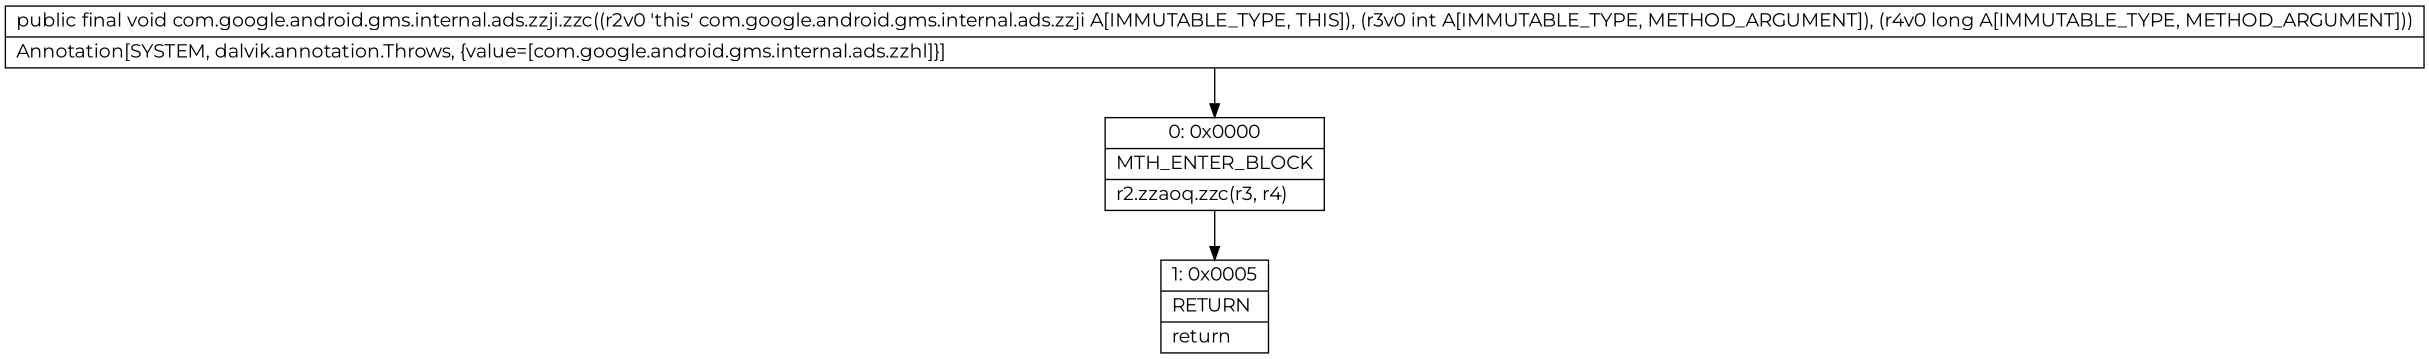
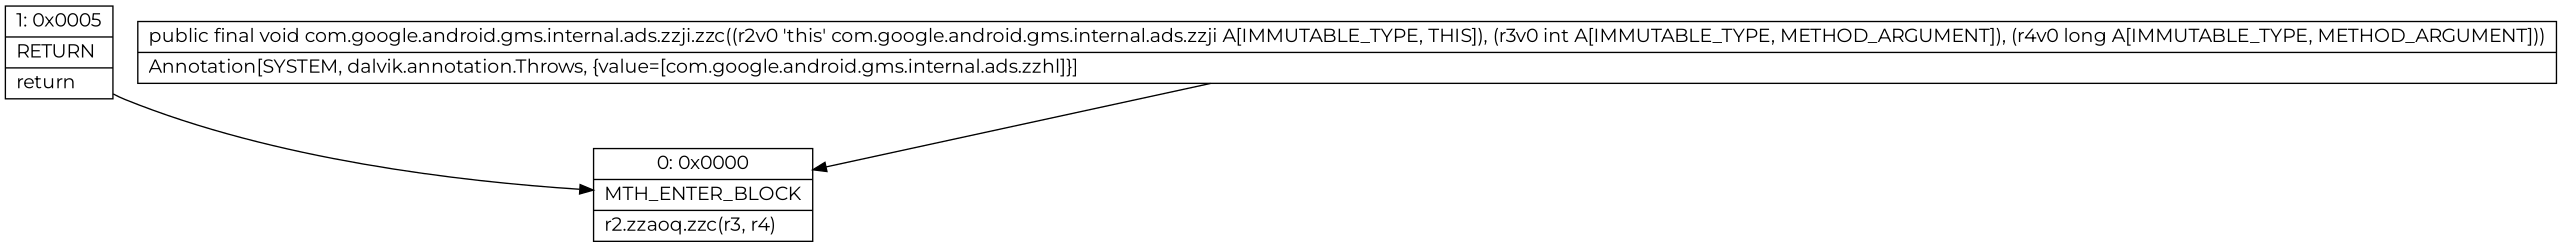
edge "0: 0x0000" -> "1: 0x0005": reversed
